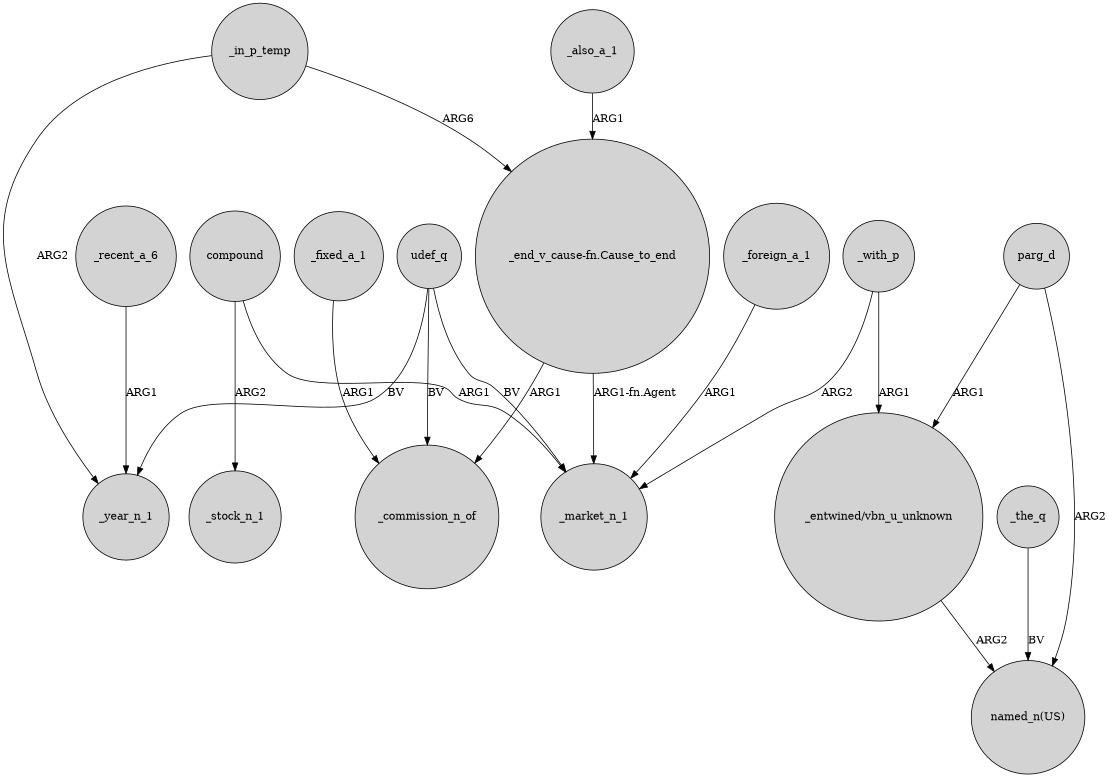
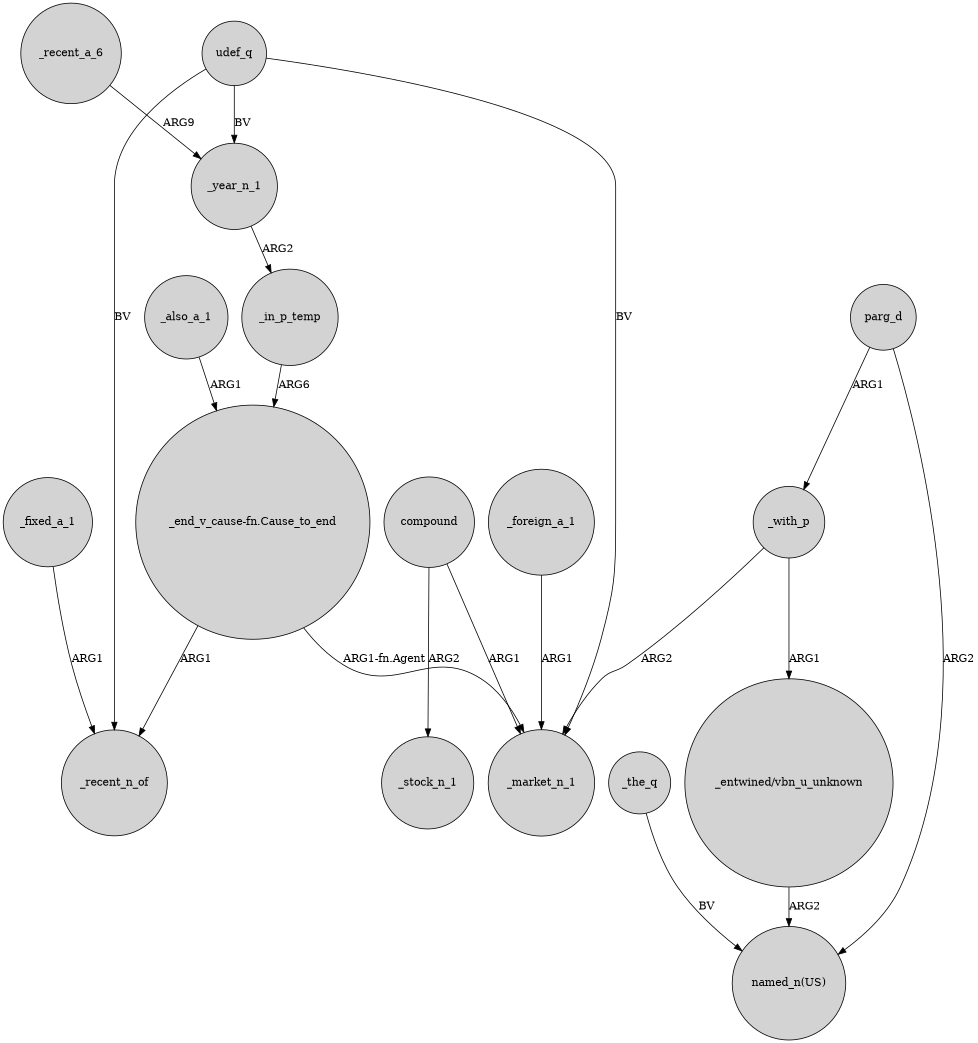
edge "_in_p_temp" -> "_year_n_1": reversed
edge "parg_d" -> "_entwined/vbn_u_unknown": now "parg_d" -> "_with_p"
edge "_recent_a_6" -> "_year_n_1": label "ARG1" -> "ARG9"
node "_commission_n_of": label "_commission_n_of" -> "_recent_n_of"
